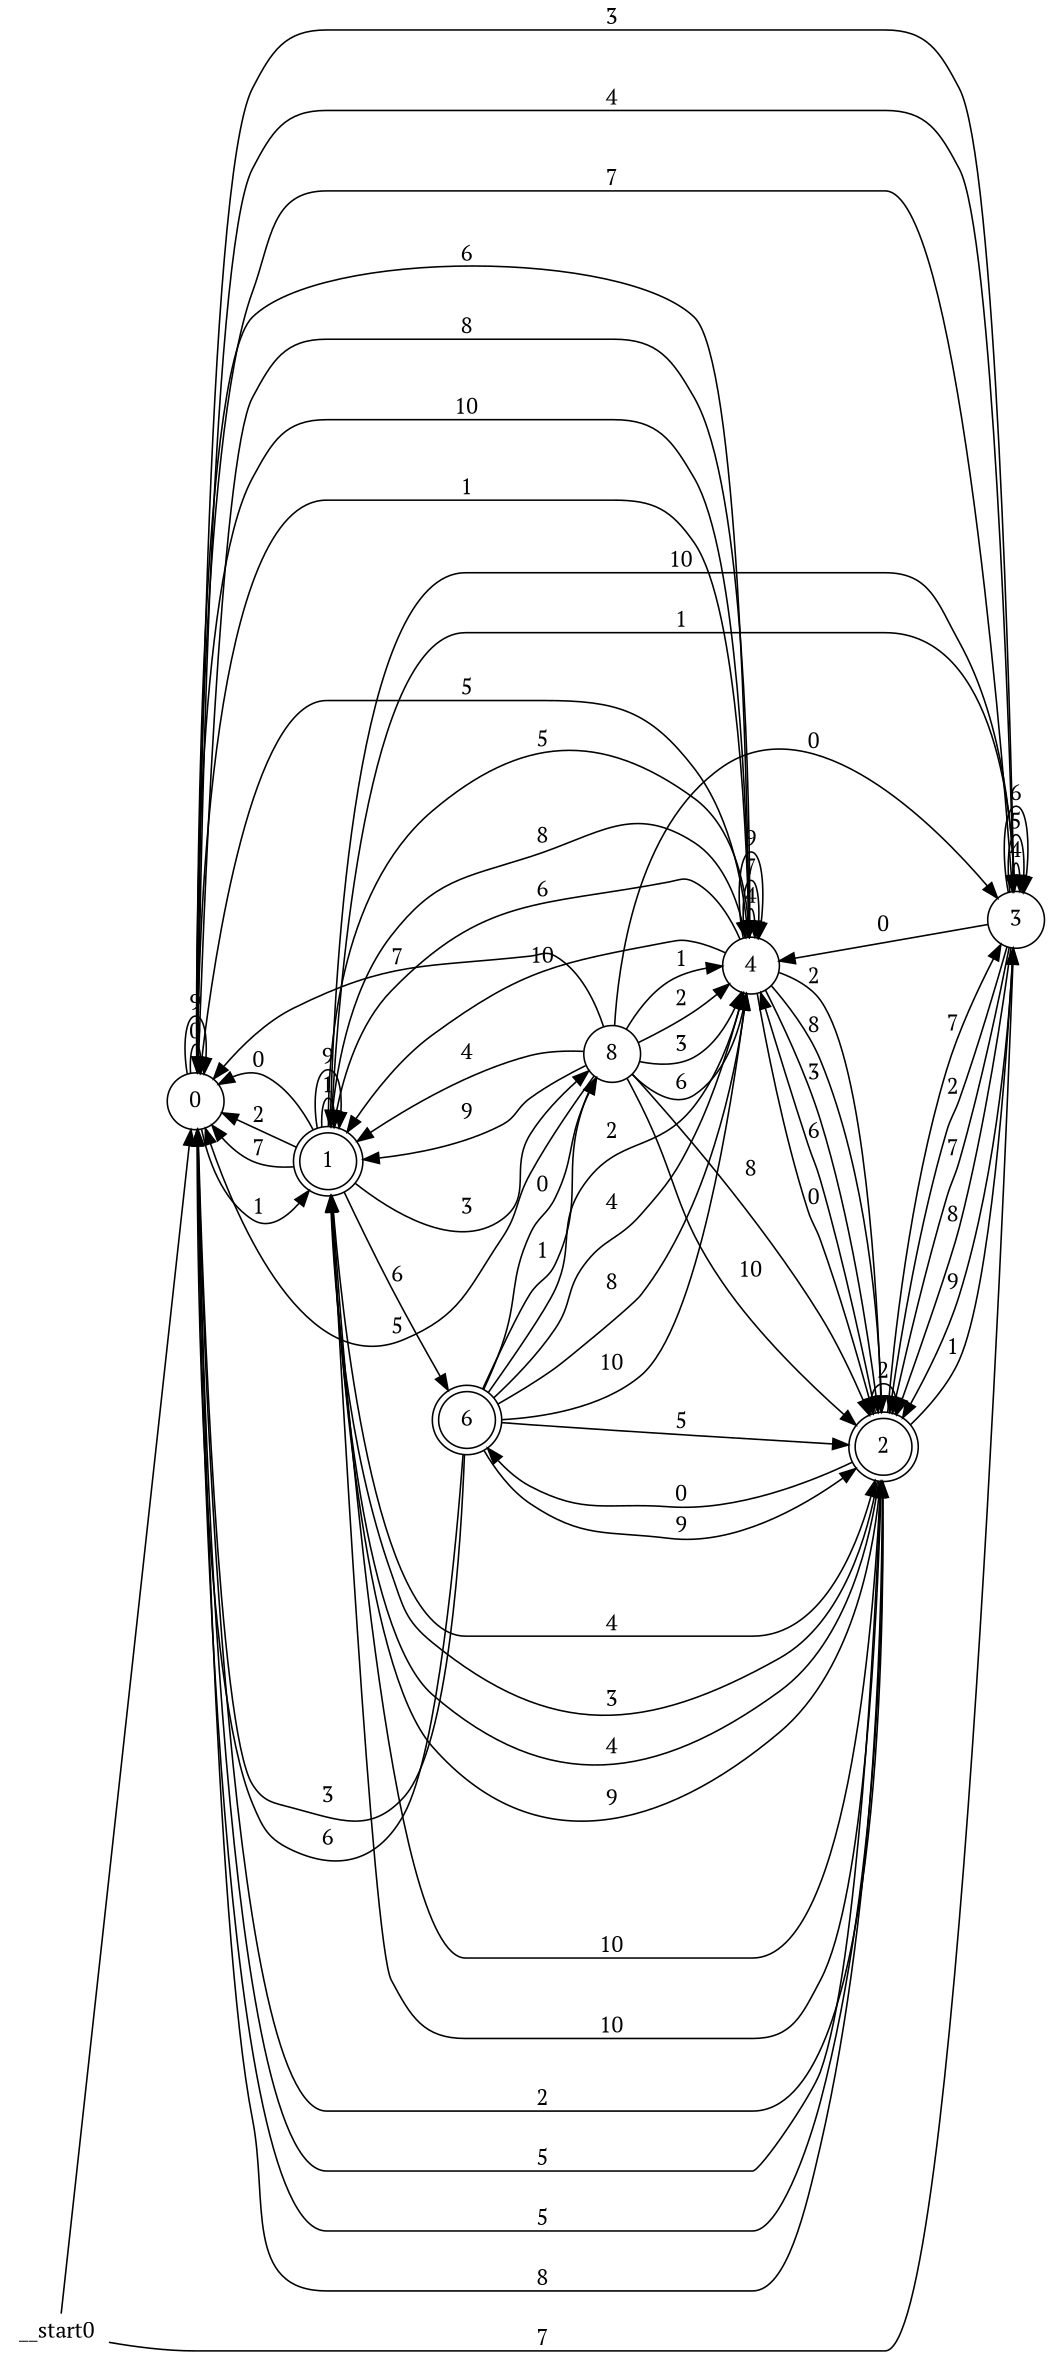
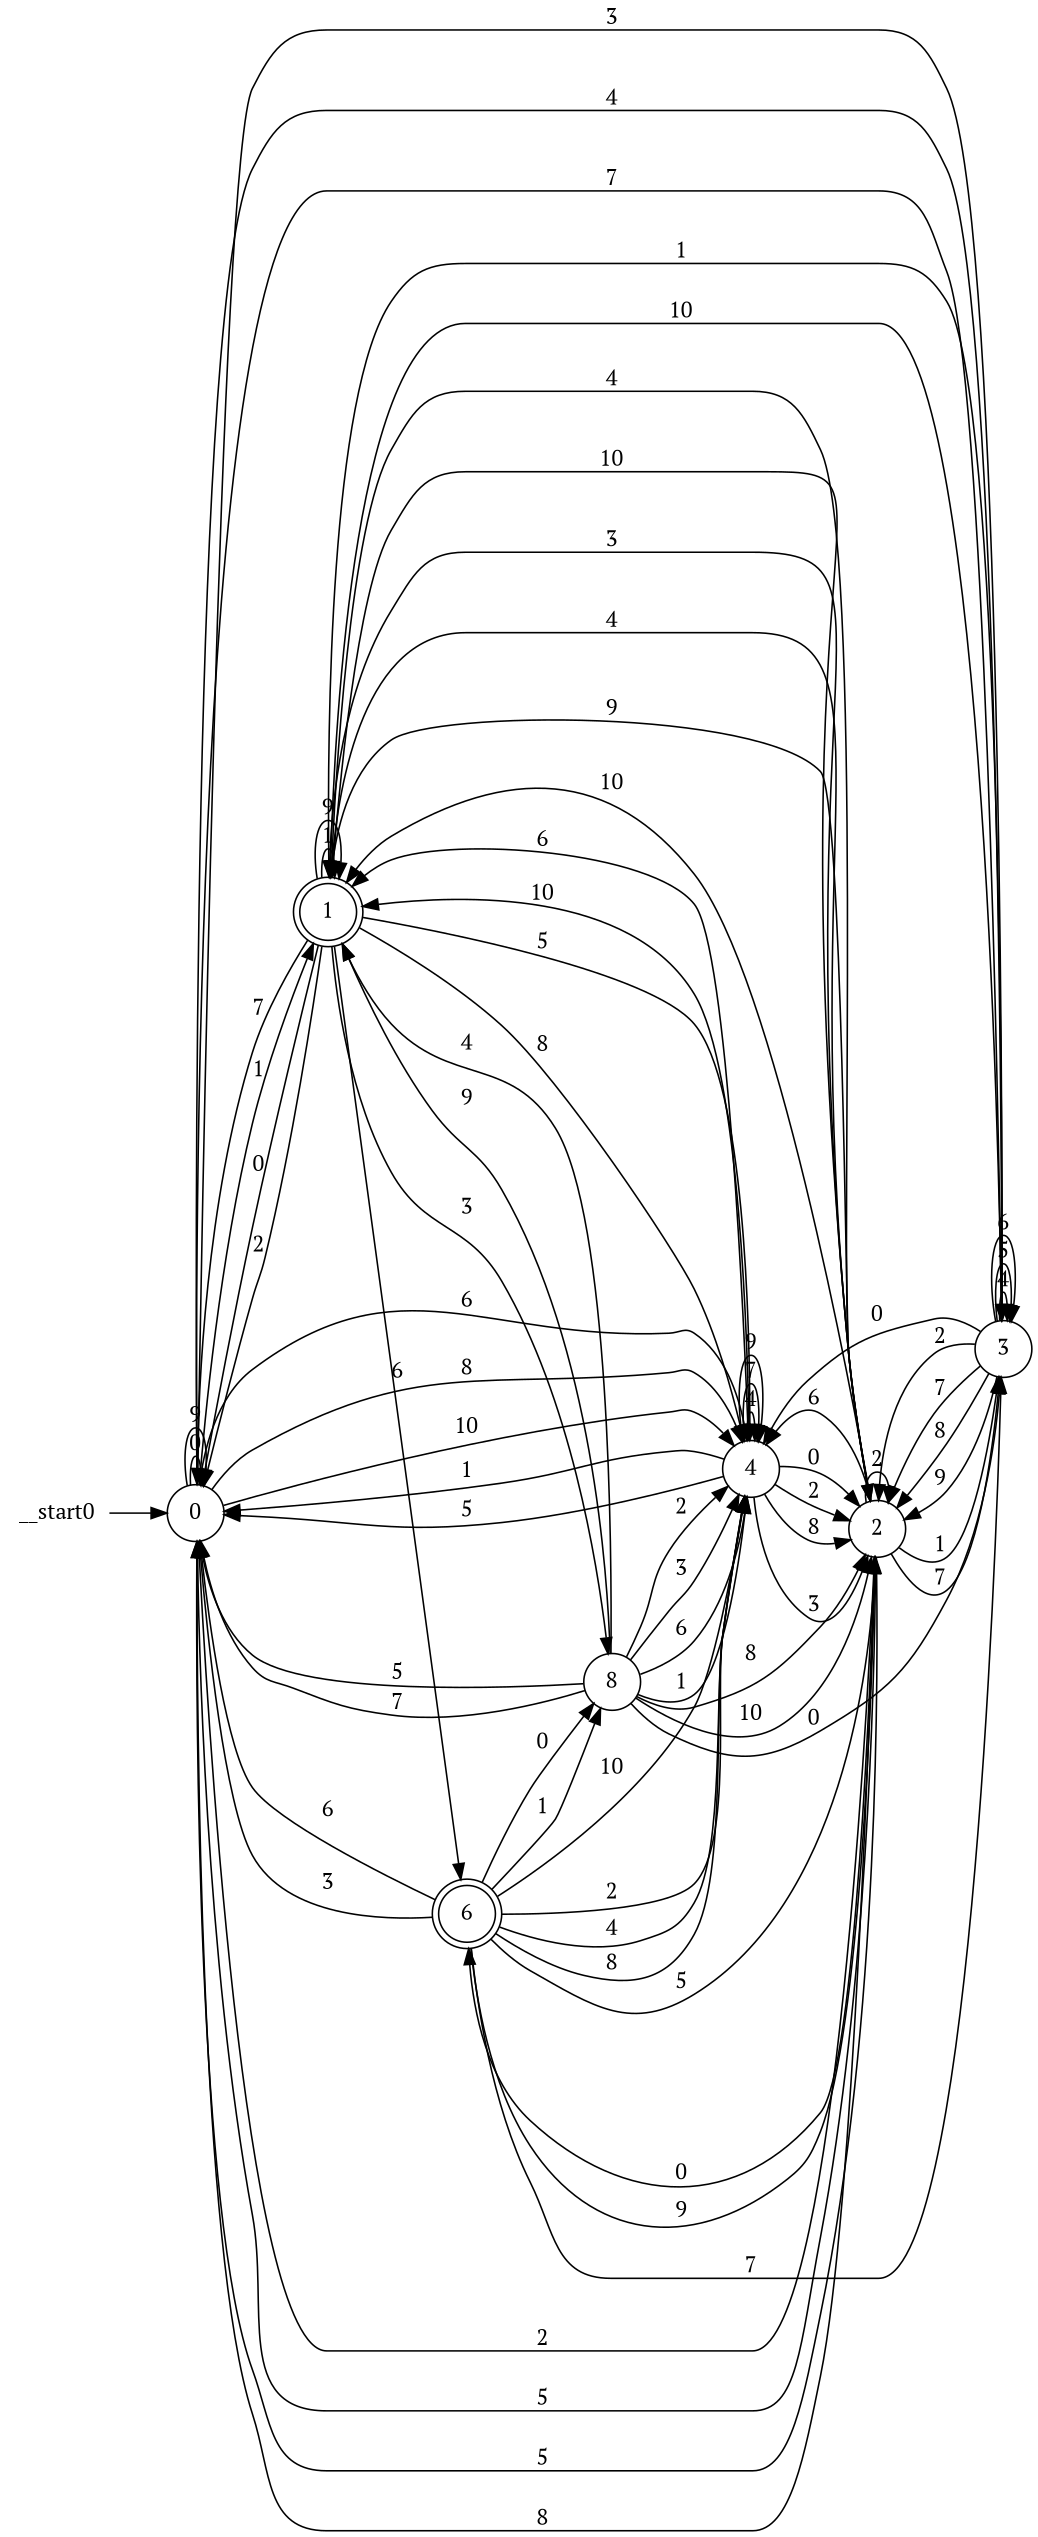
node "2": shape doublecircle -> circle
edge "__start0" -> "3": now "6" -> "3"
